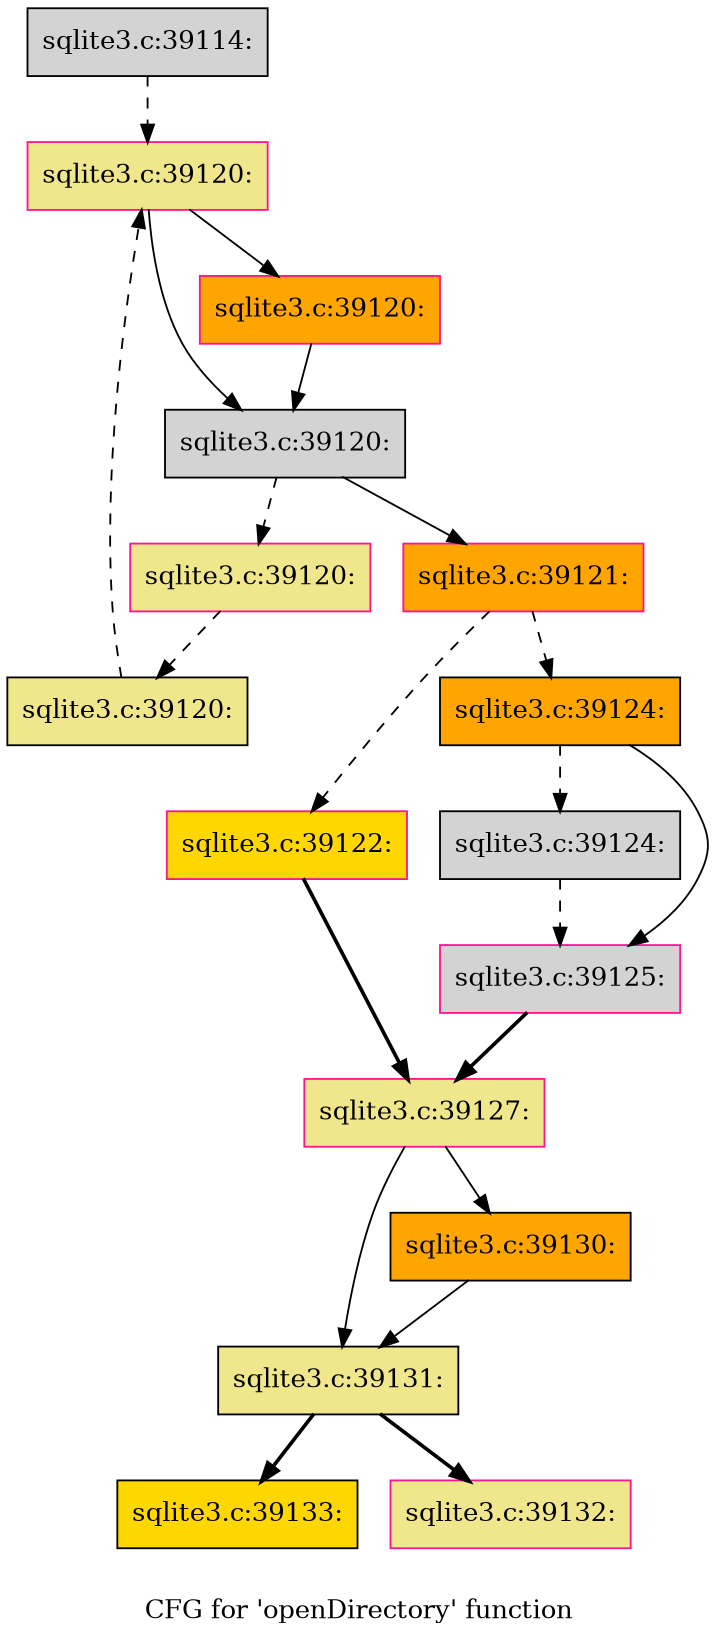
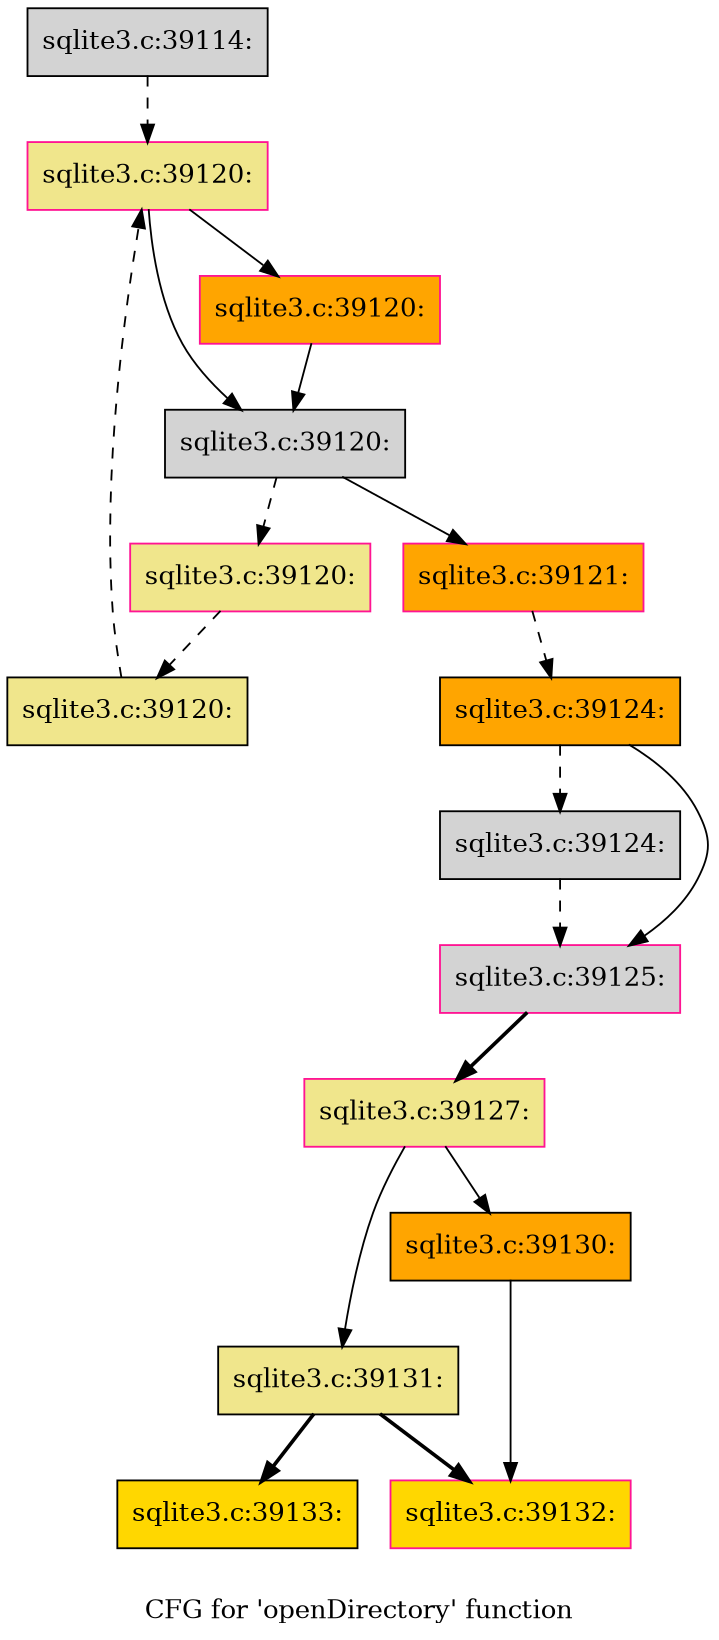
node "sqlite3.c:39122:": removed
edge "sqlite3.c:39130:" -> "sqlite3.c:39131:": now "sqlite3.c:39130:" -> "sqlite3.c:39132:"
node "sqlite3.c:39132:": fillcolor khaki -> gold
